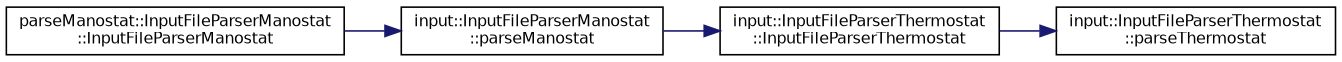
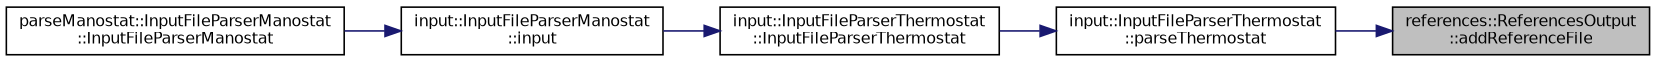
node "input::InputFileParserManostat ::parseManostat": label "input::InputFileParserManostat ::parseManostat" -> "input::InputFileParserManostat ::input"
node "references::ReferencesOutput ::addReferenceFile": added
